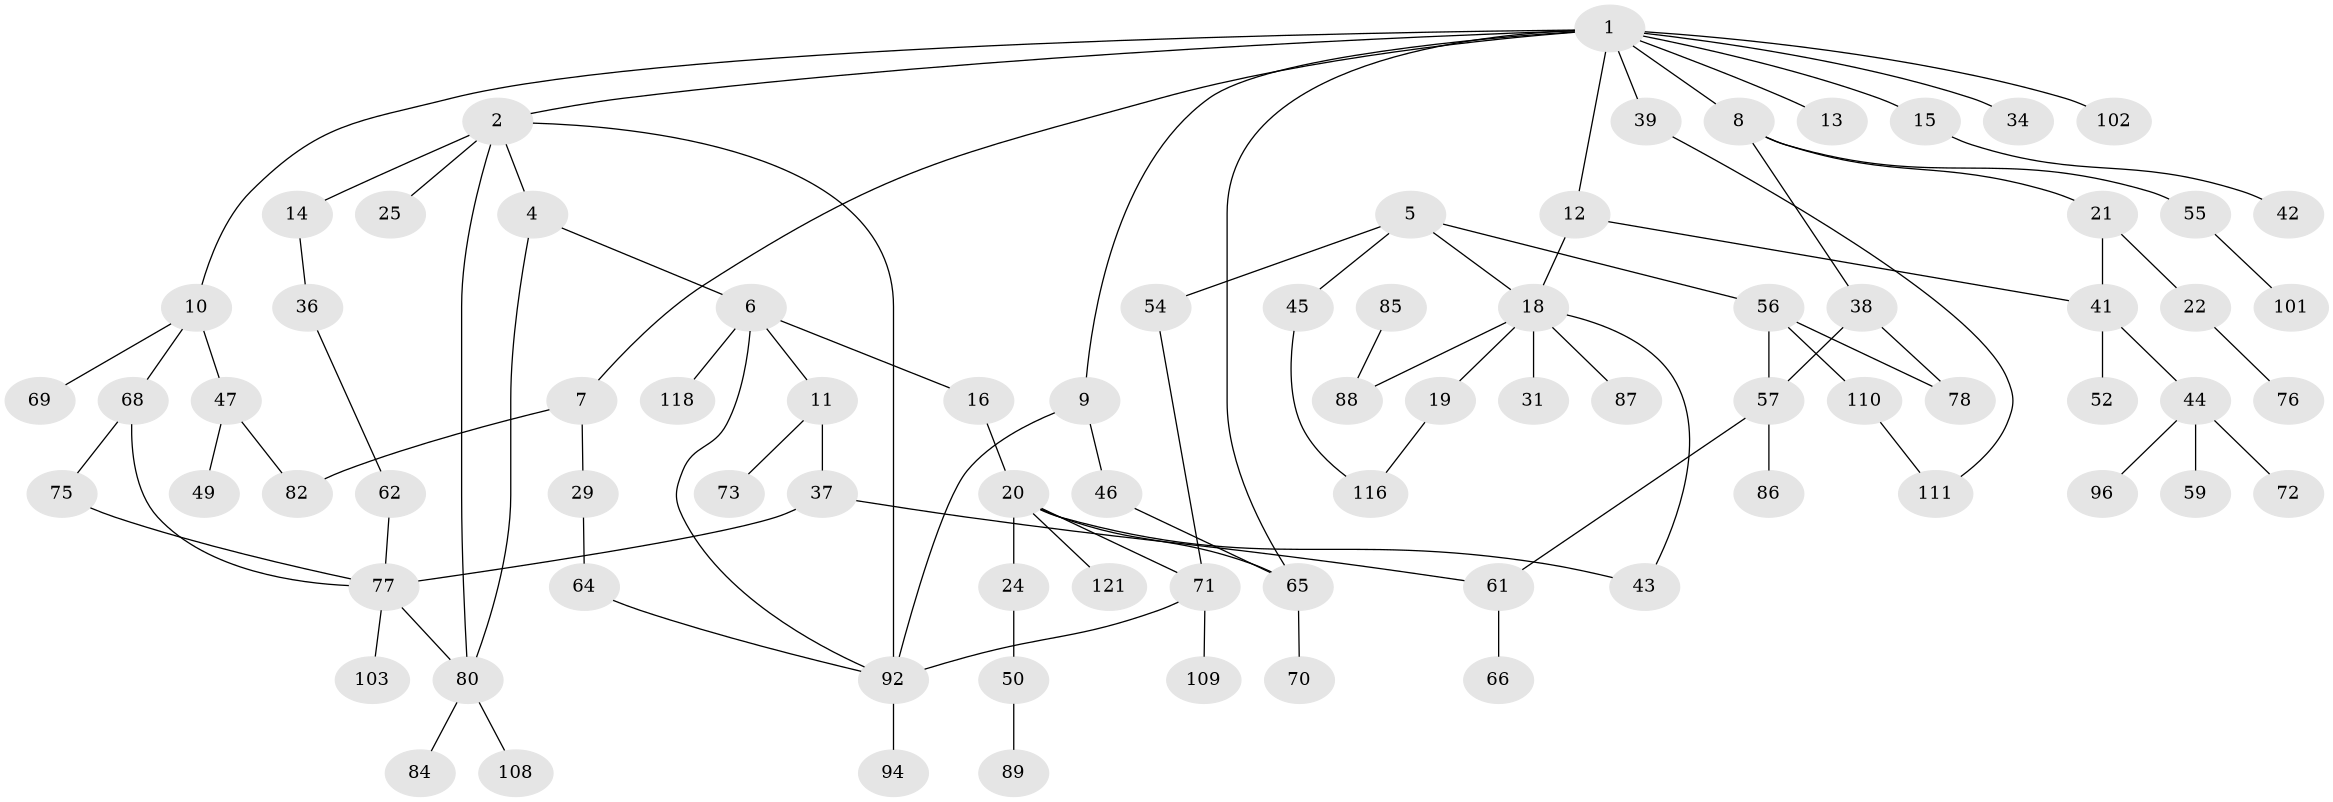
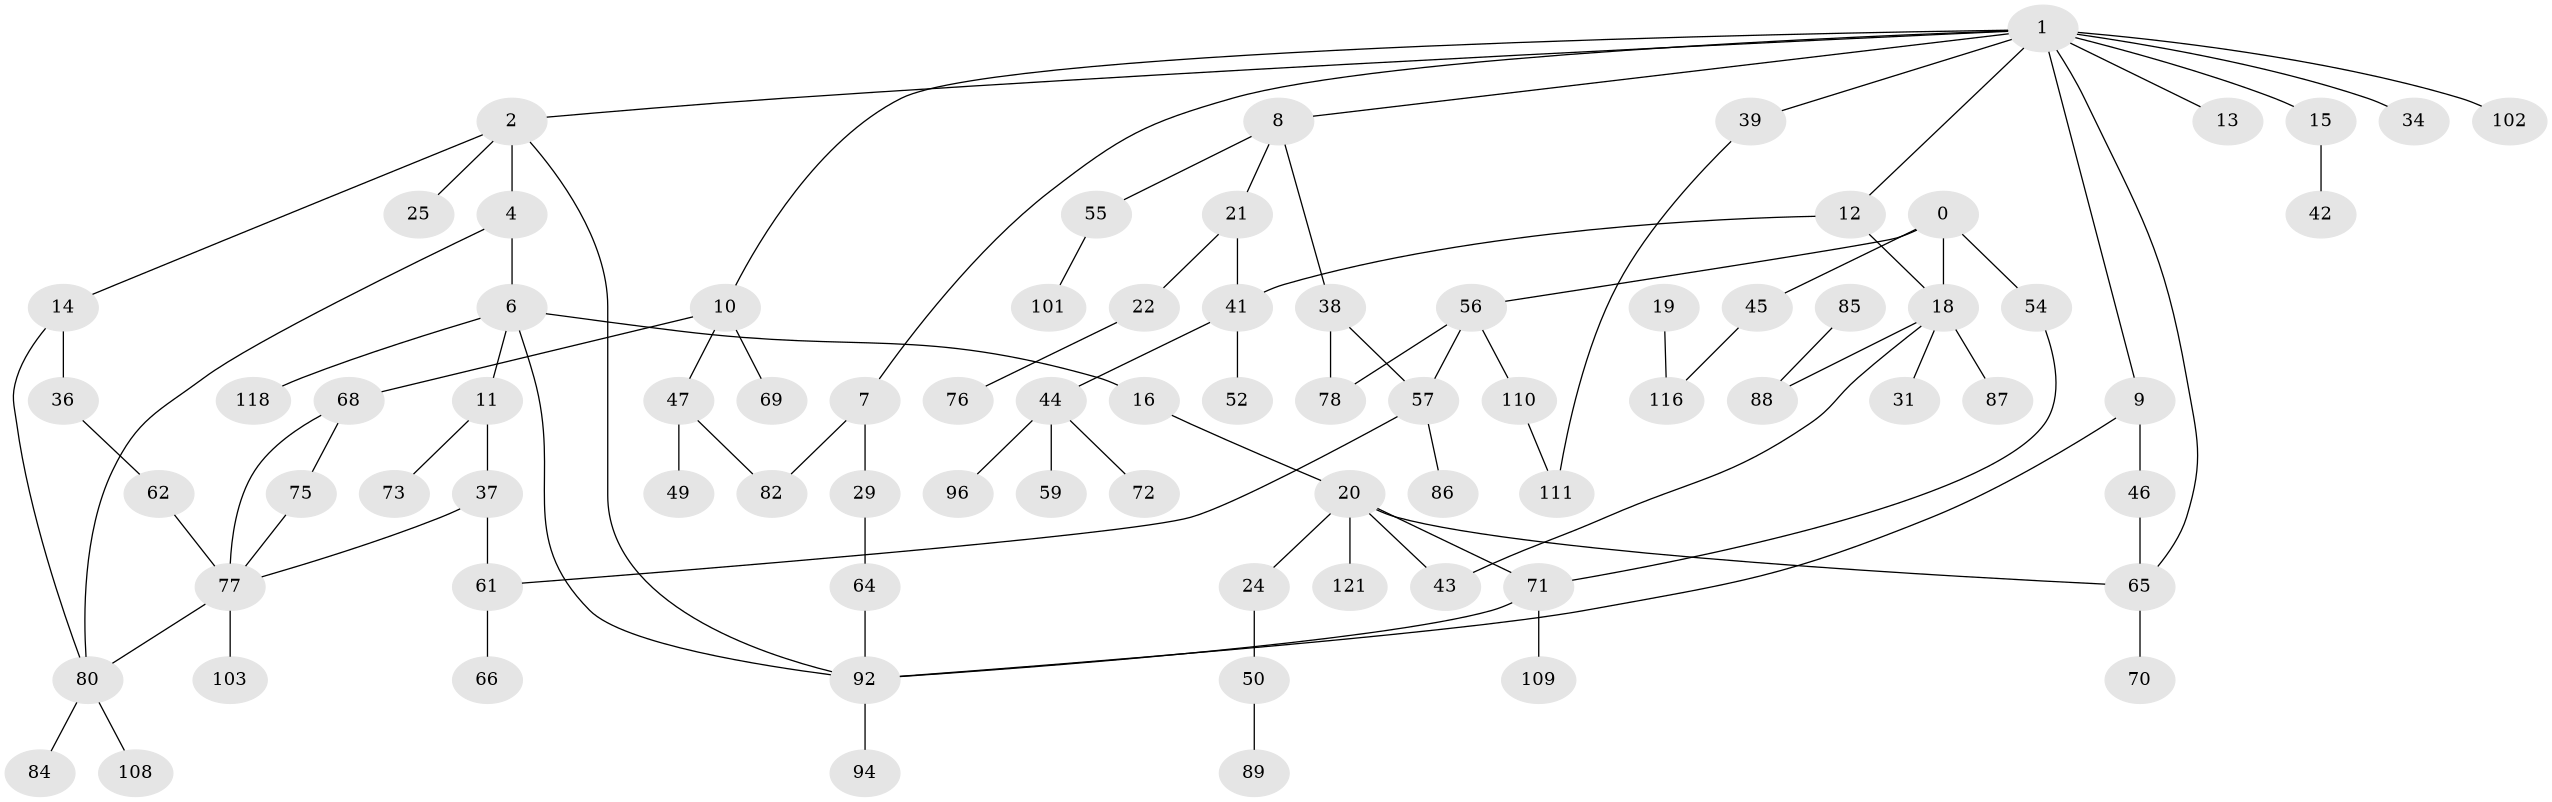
node "5": label "5" -> "0"
edge "18" -- "19": removed
edge "2" -- "80": now "14" -- "80"
